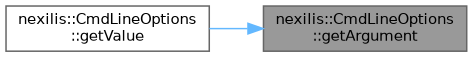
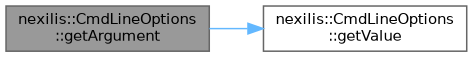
edge "nexilis::CmdLineOptions ::getValue" -> "nexilis::CmdLineOptions ::getArgument": reversed
